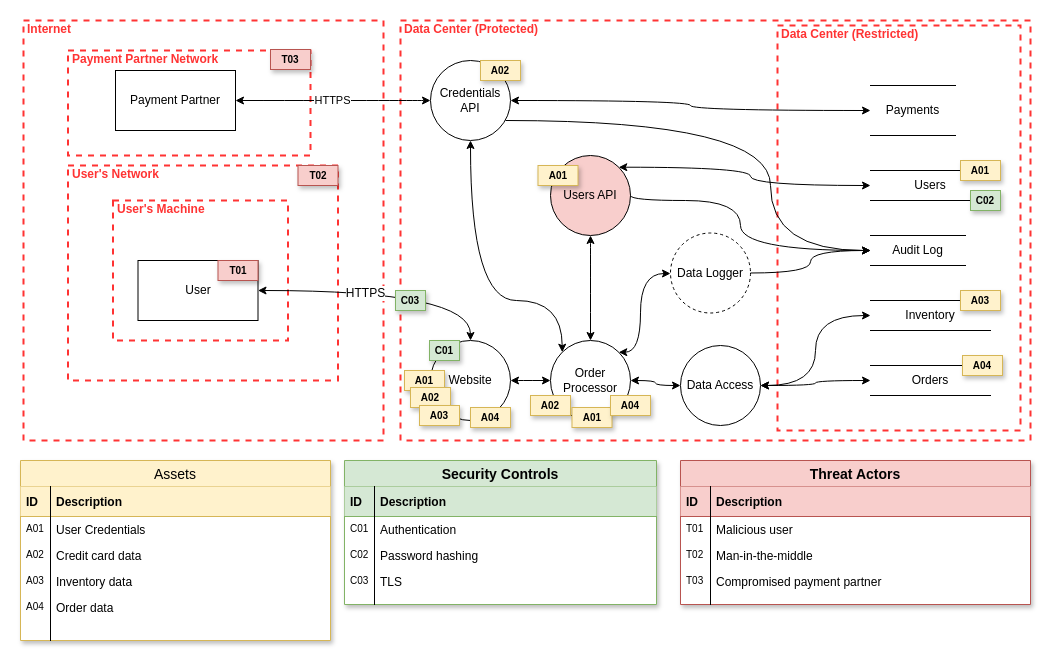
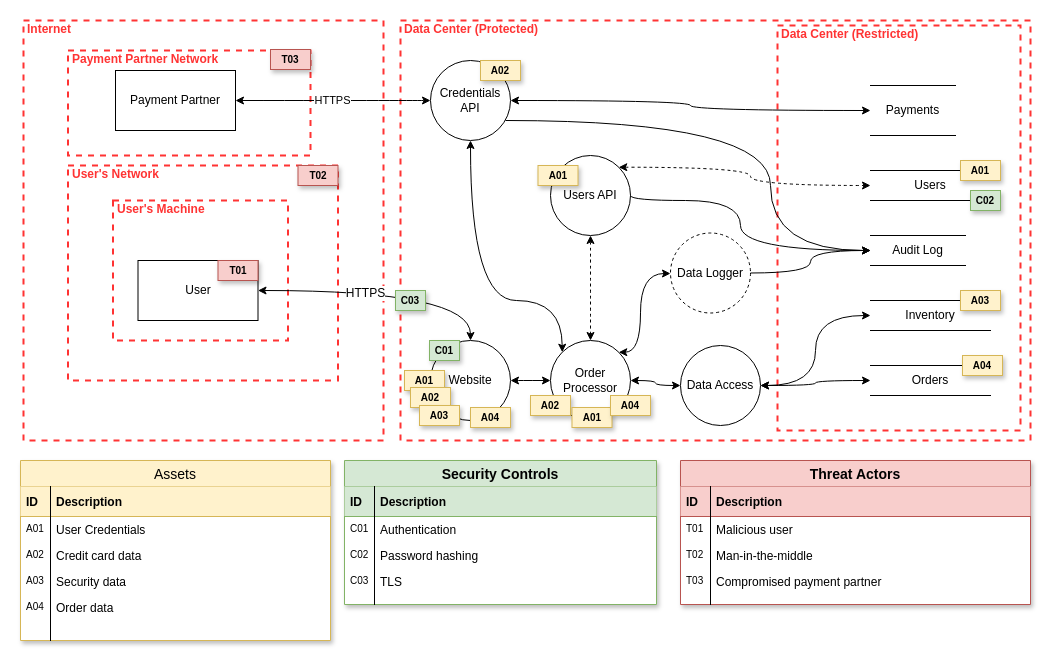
edge "Users" -- "Users API": style solid -> dashed
node "Users API": fillcolor #f8cecc -> #ffffff
edge "Users API" -- "Order Processor": style solid -> dashed
node "Inventory data": label "Inventory data" -> "Security data"
